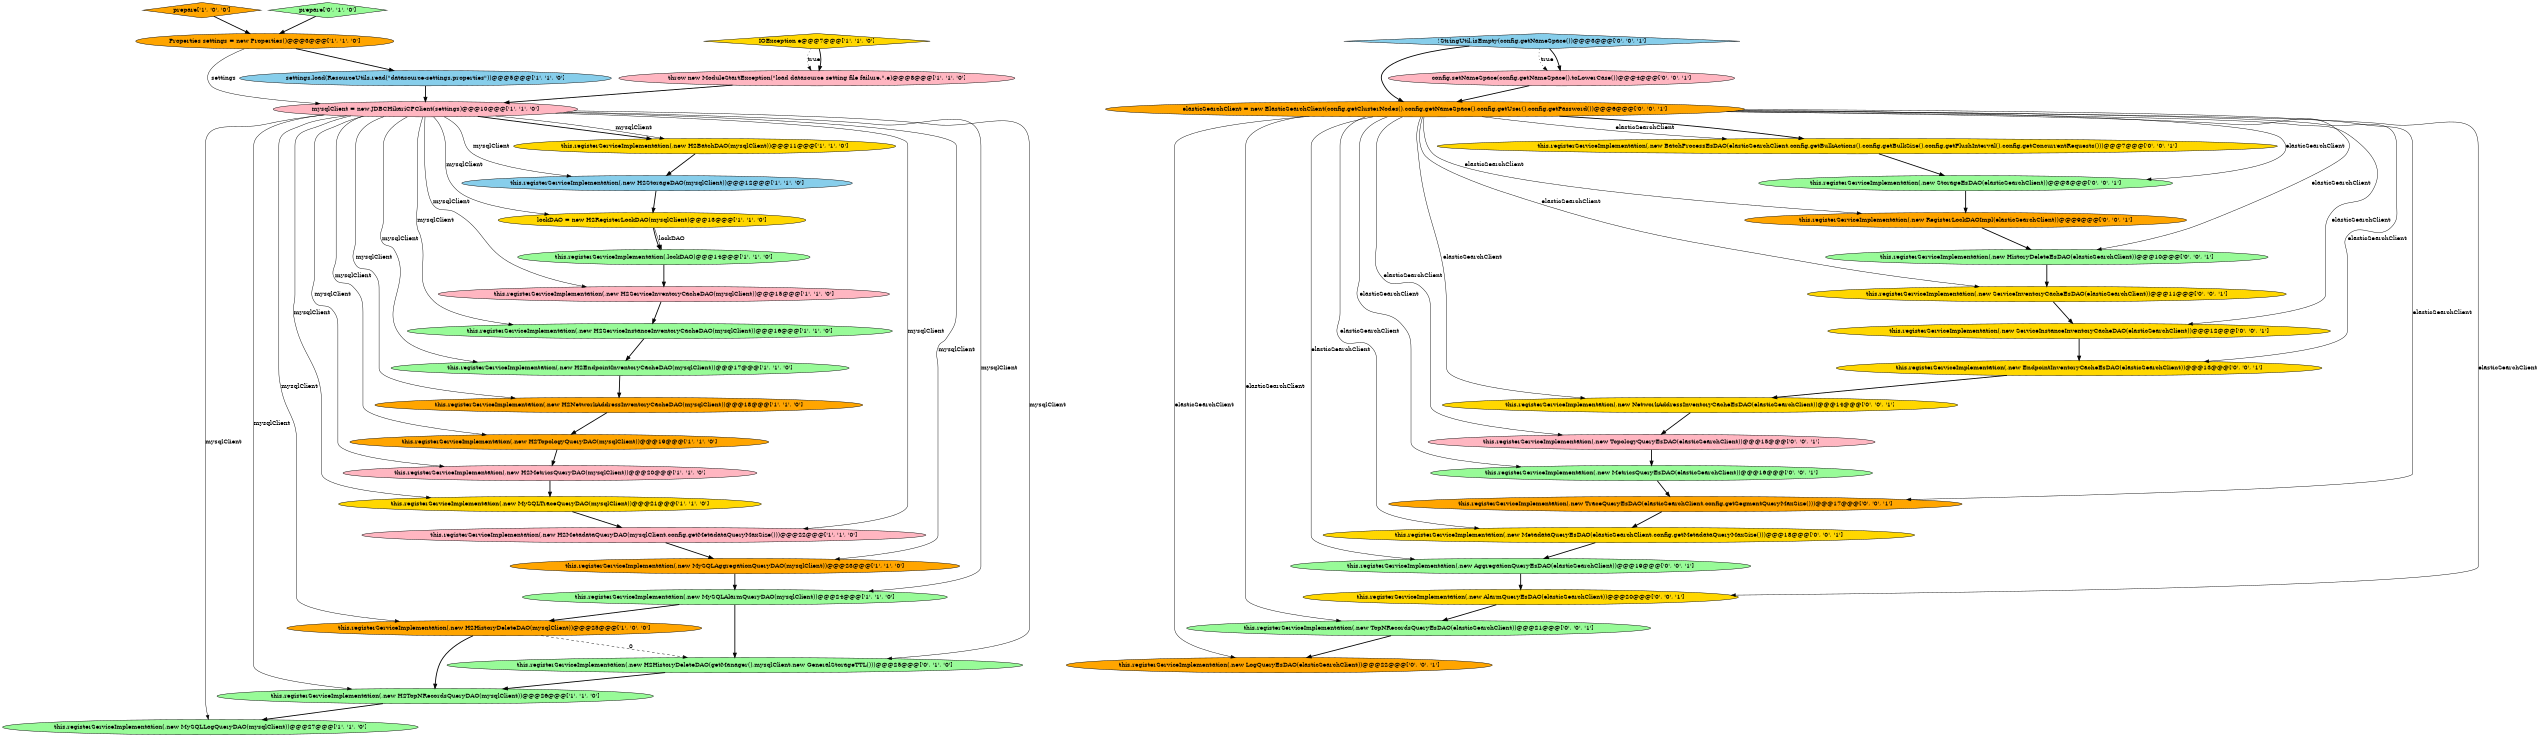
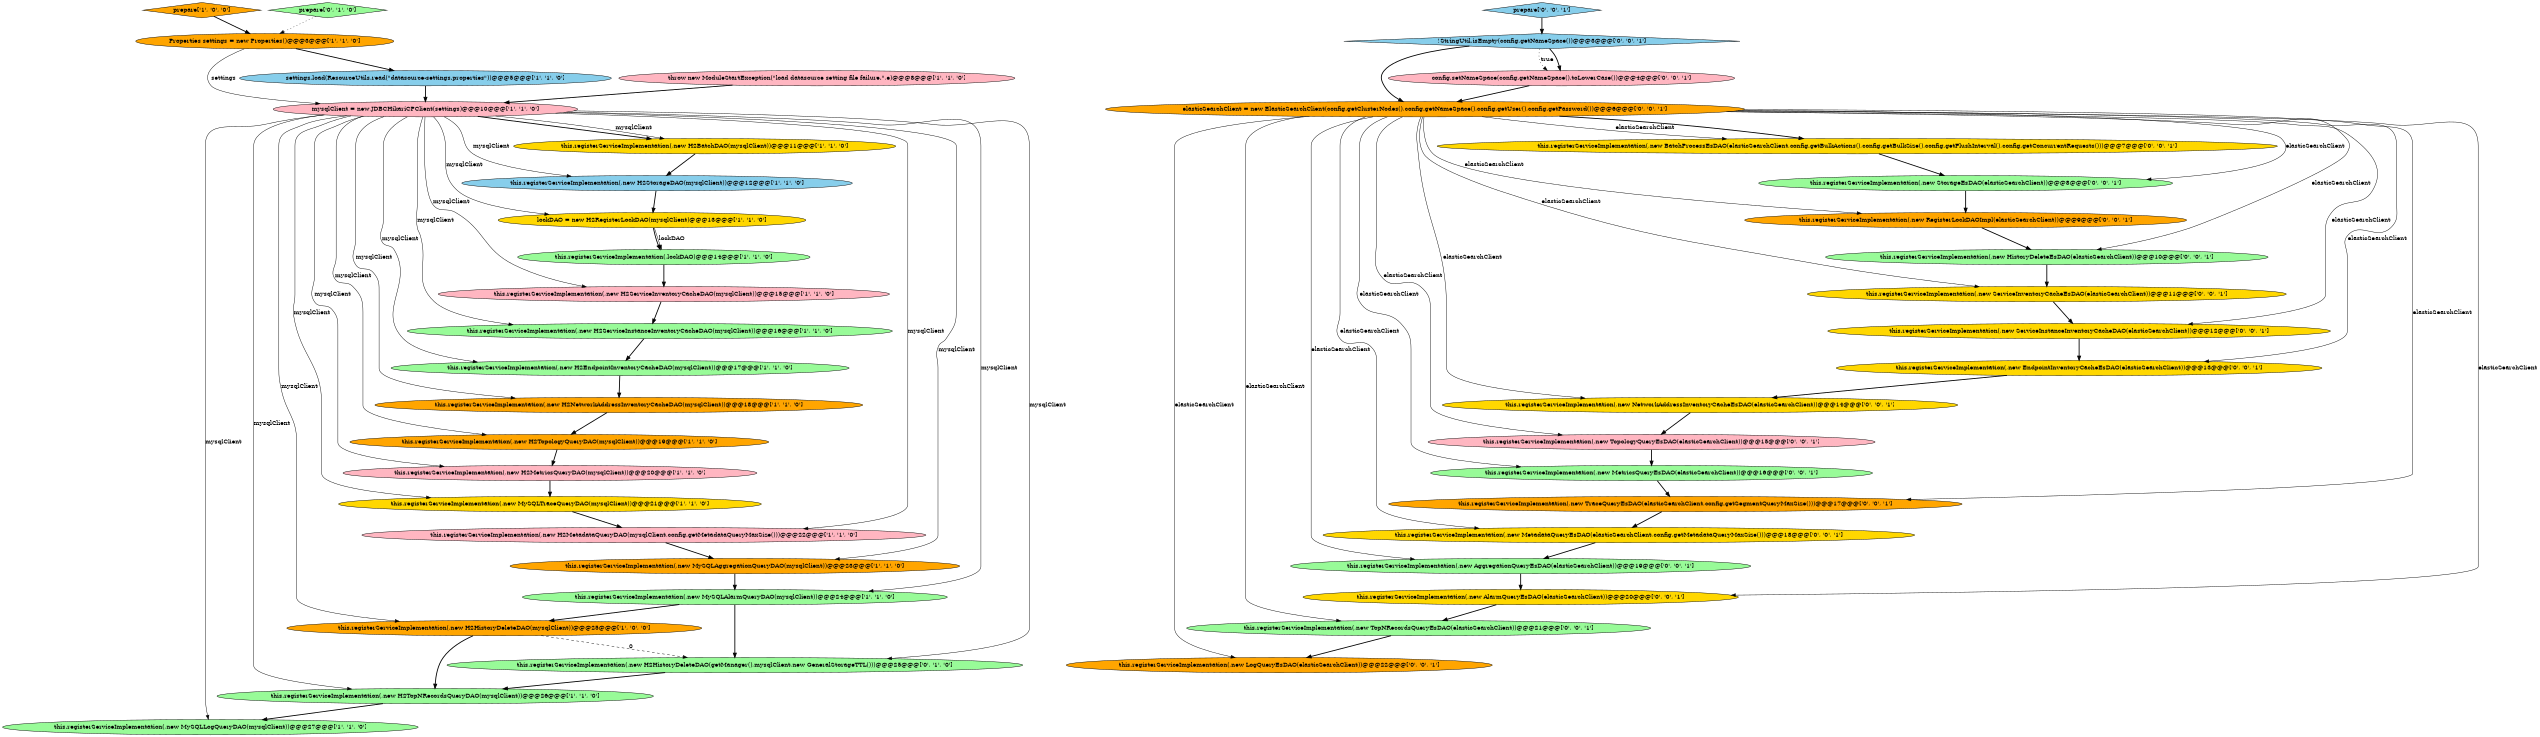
node "prepare['0', '0', '1']": added
edge "prepare['0', '1', '0']" -> "Properties settings = new Properties()@@@3@@@['1', '1', '0']": style bold -> dotted
node "IOException e@@@7@@@['1', '1', '0']": removed
